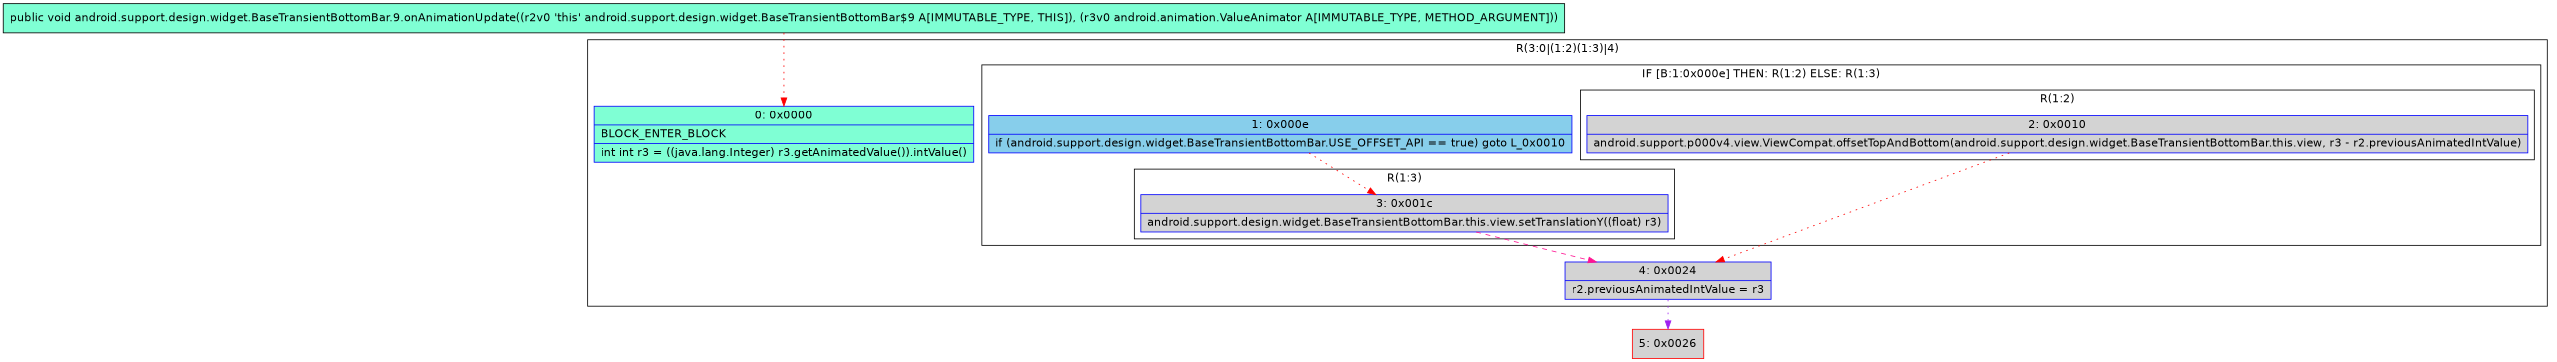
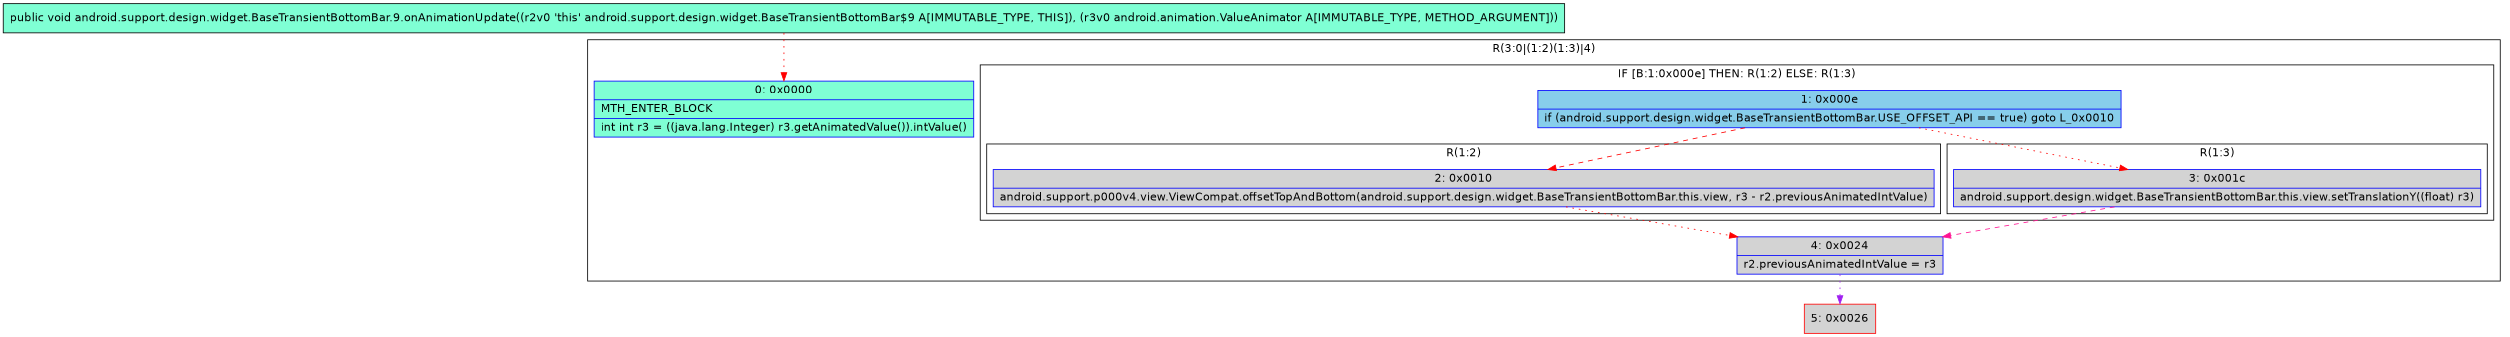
node "0: 0x0000": text "BLOCK_ENTER_BLOCK" -> "MTH_ENTER_BLOCK"
edge "1: 0x000e" -> "2: 0x0010": added
